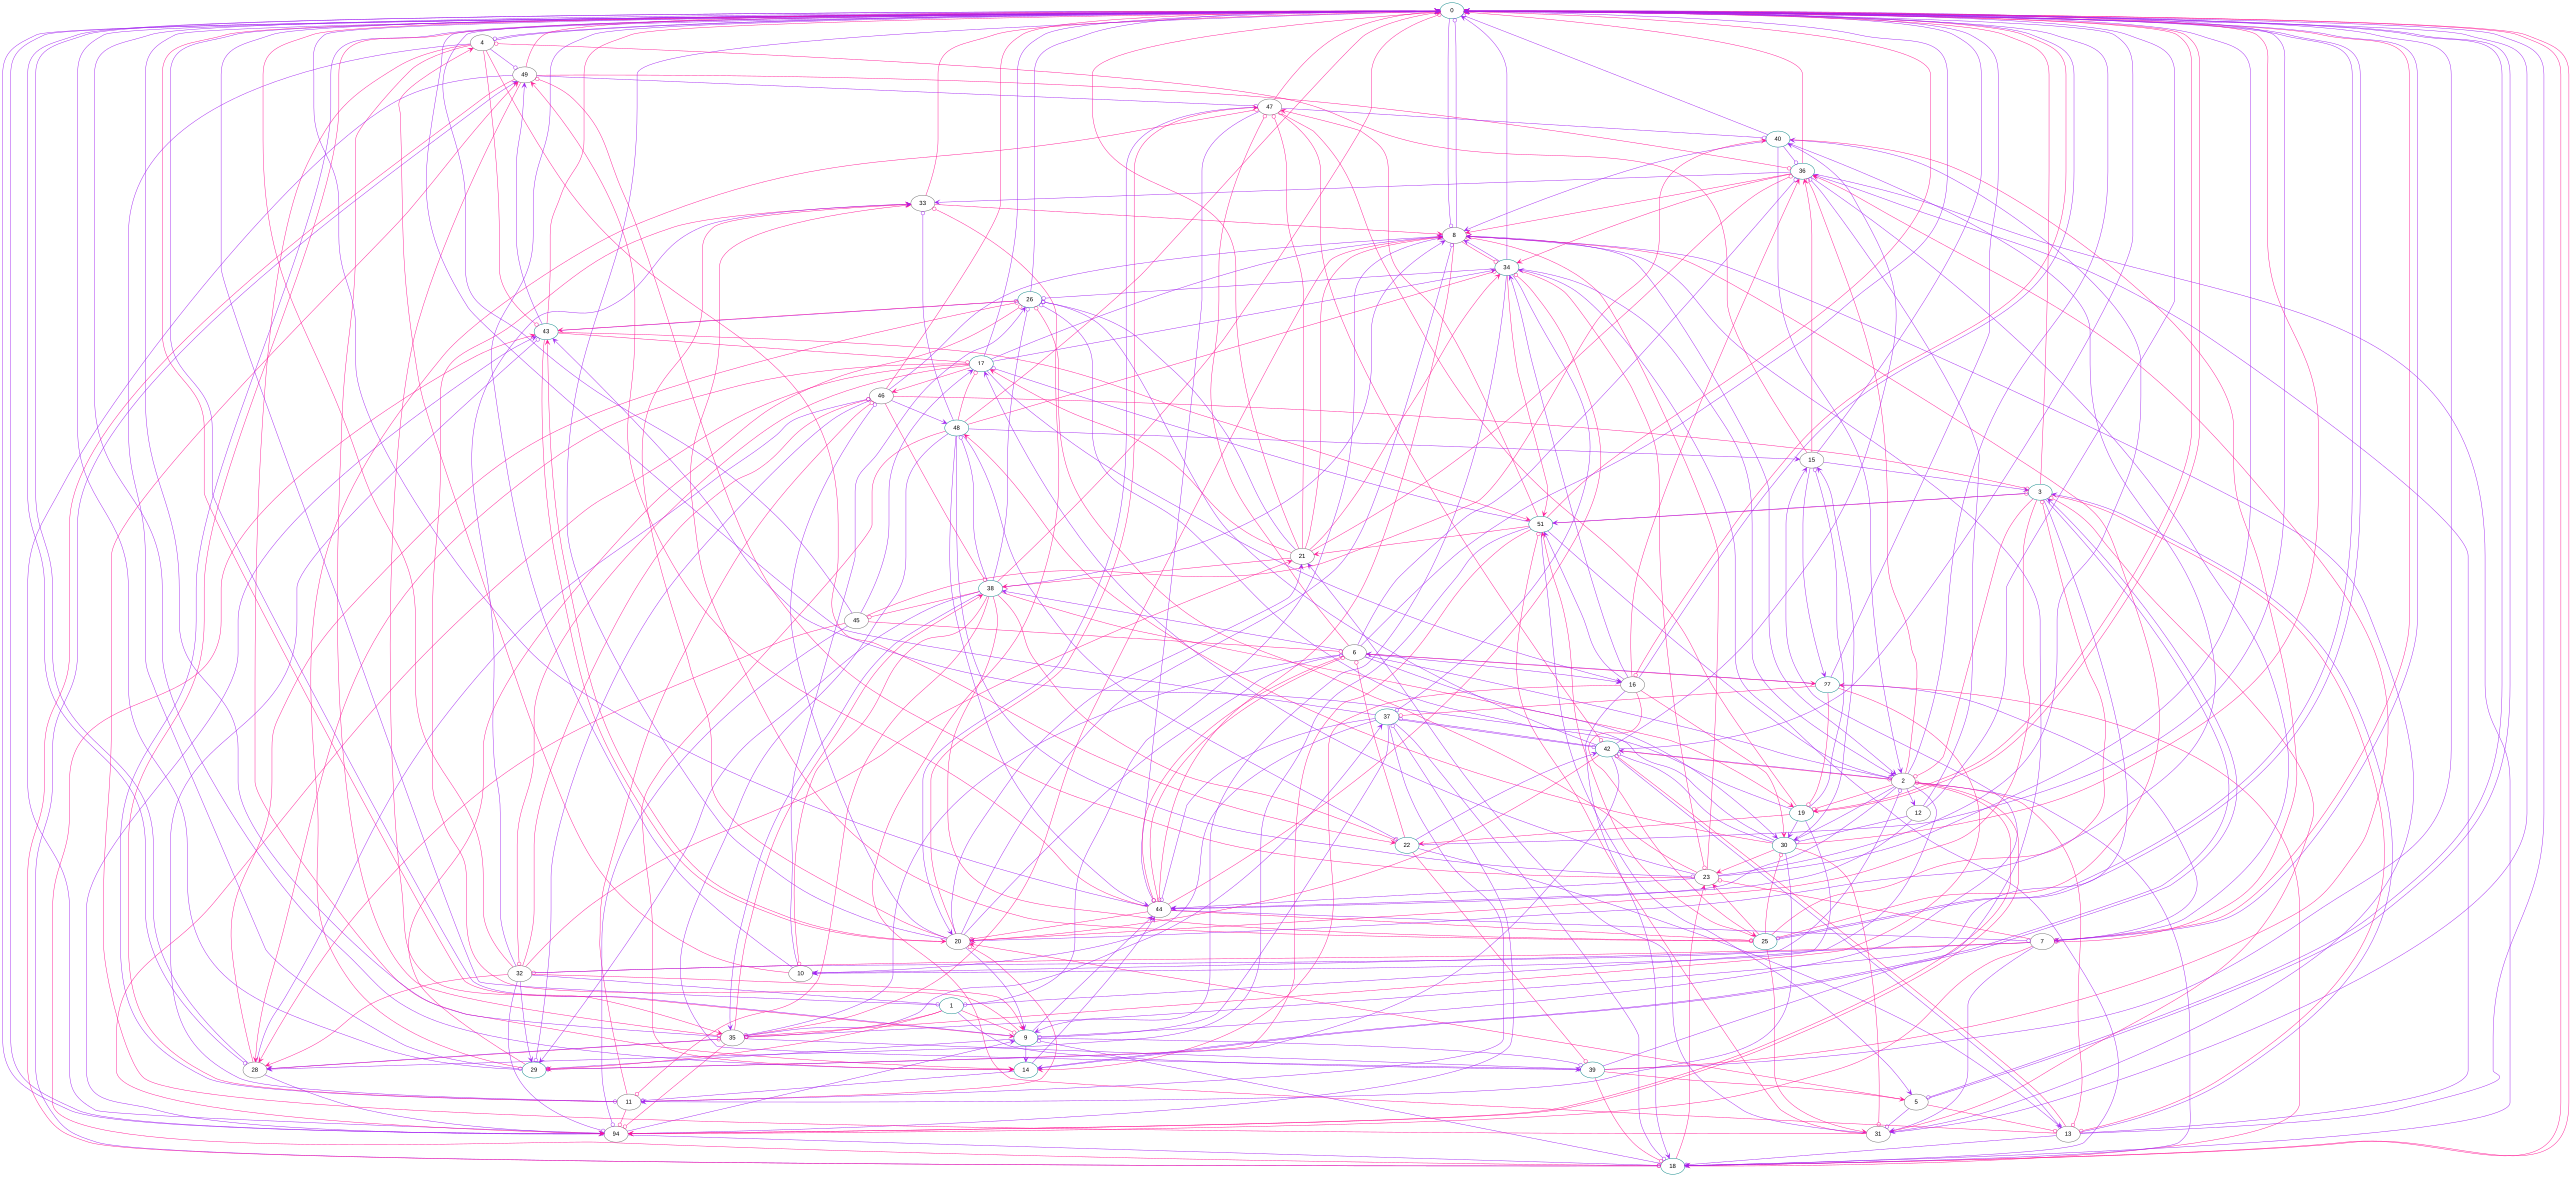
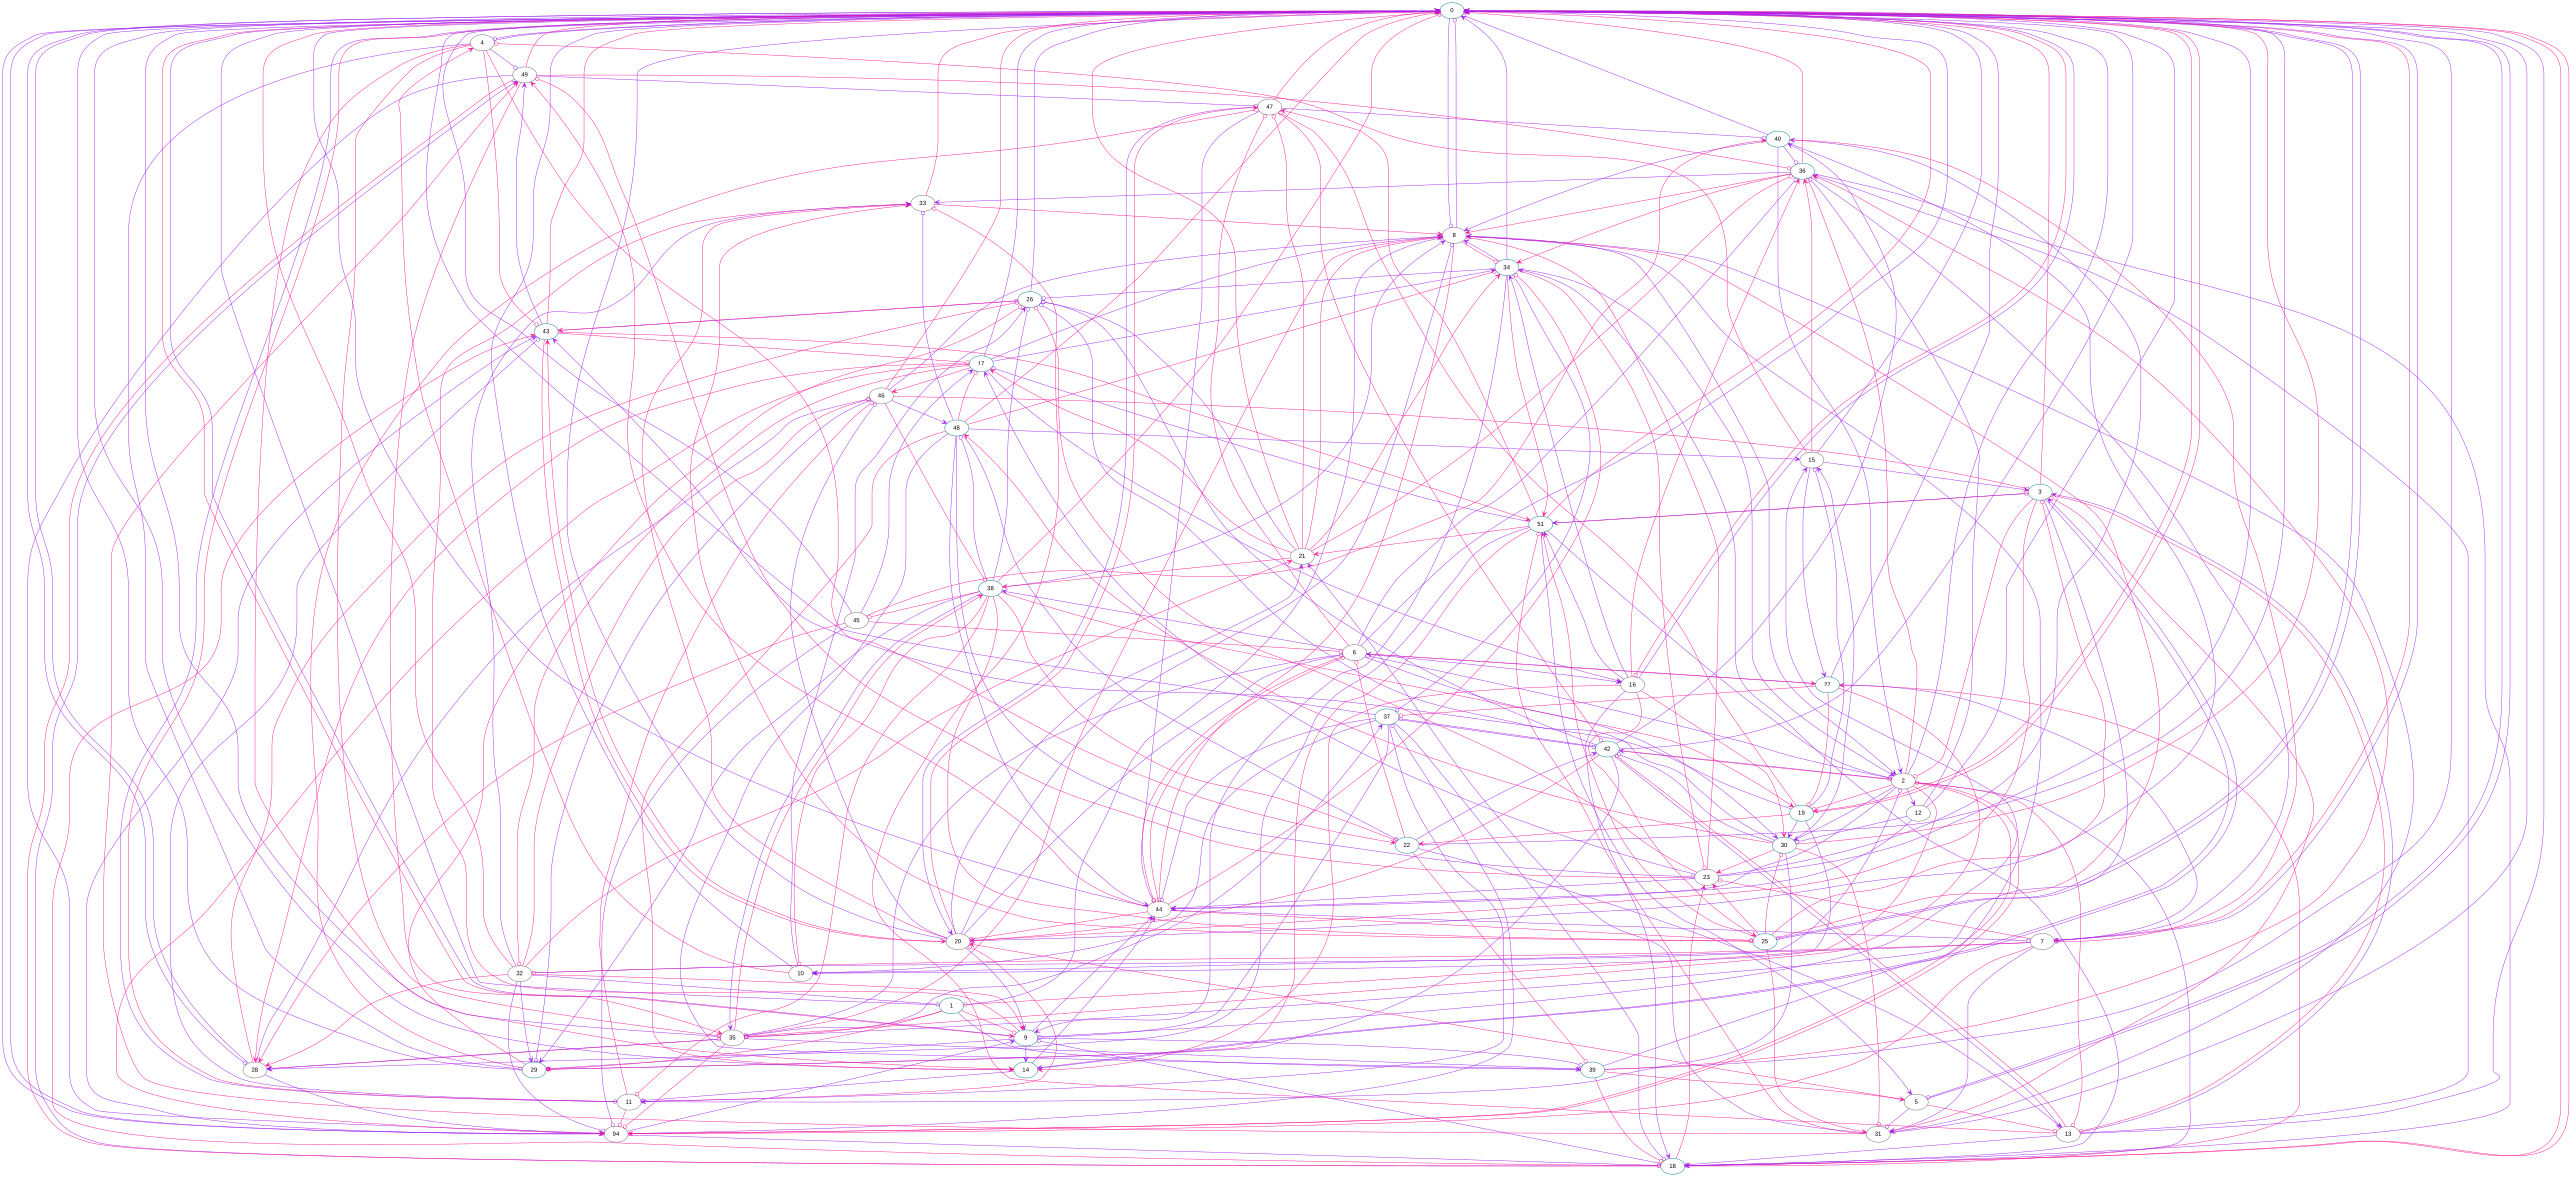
edge "2" -> "1": color purple -> deeppink
edge "7" -> "94": arrowhead vee -> odot
